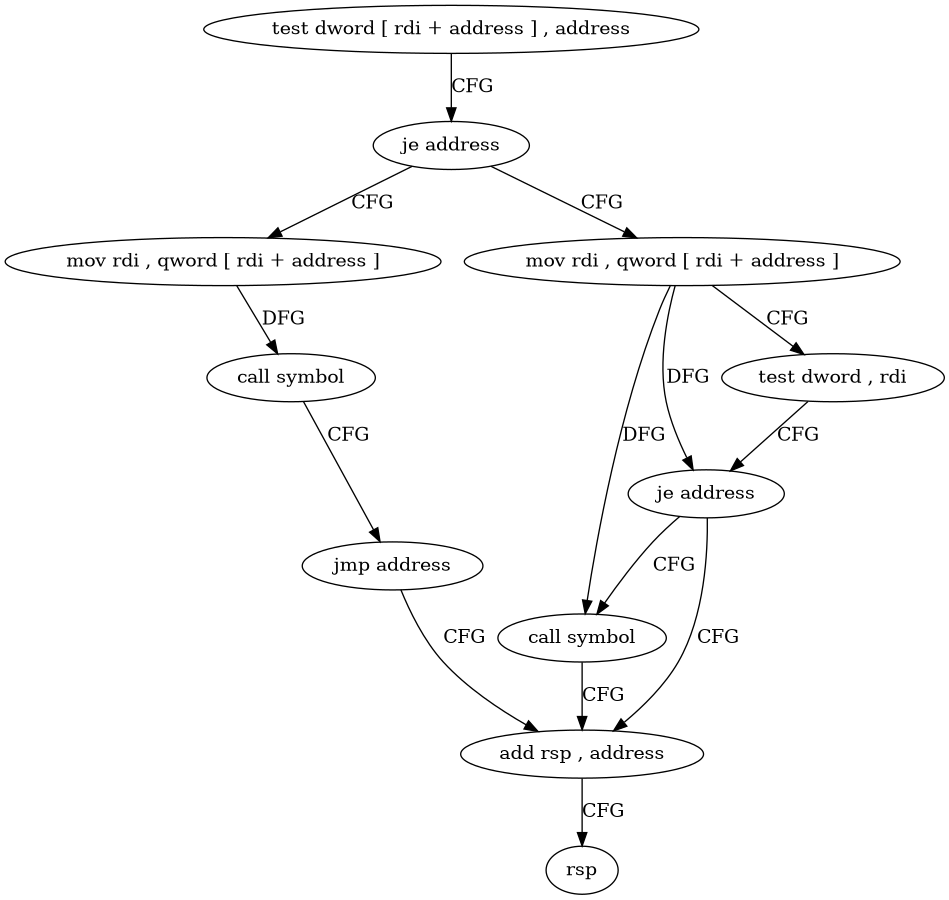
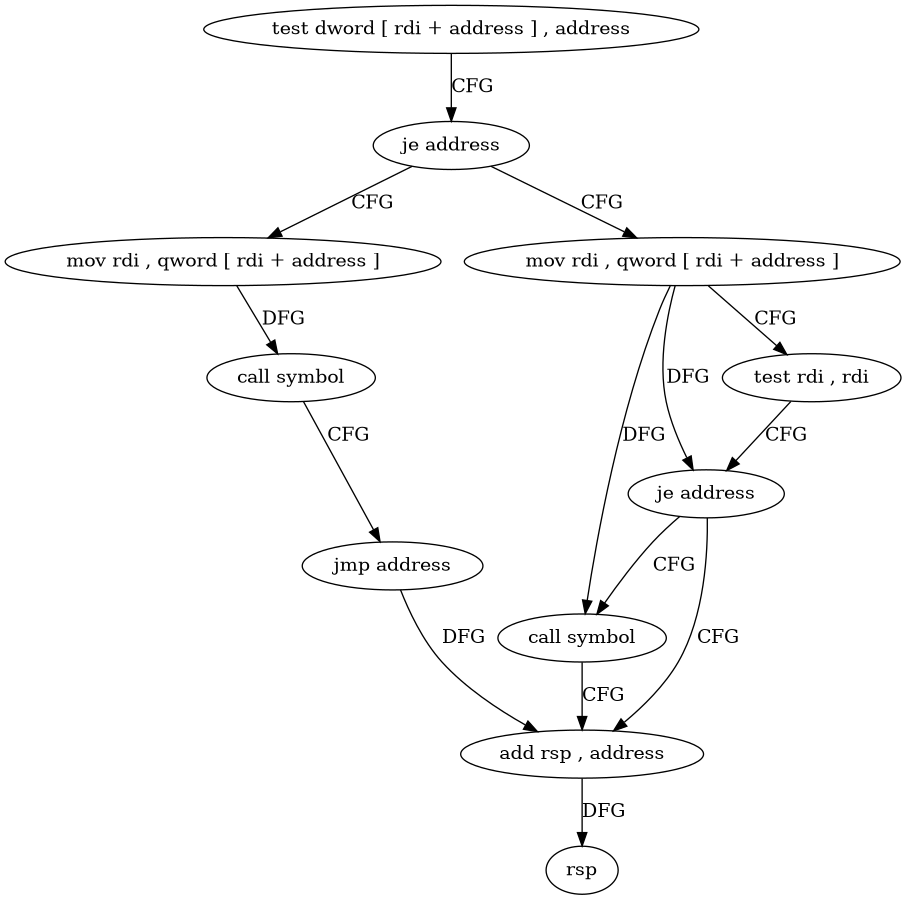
node "test dword , rdi": label "test dword , rdi" -> "test rdi , rdi"
edge "jmp address" -> "add rsp , address": label "CFG" -> "DFG"
edge "add rsp , address" -> "rsp": label "CFG" -> "DFG"
